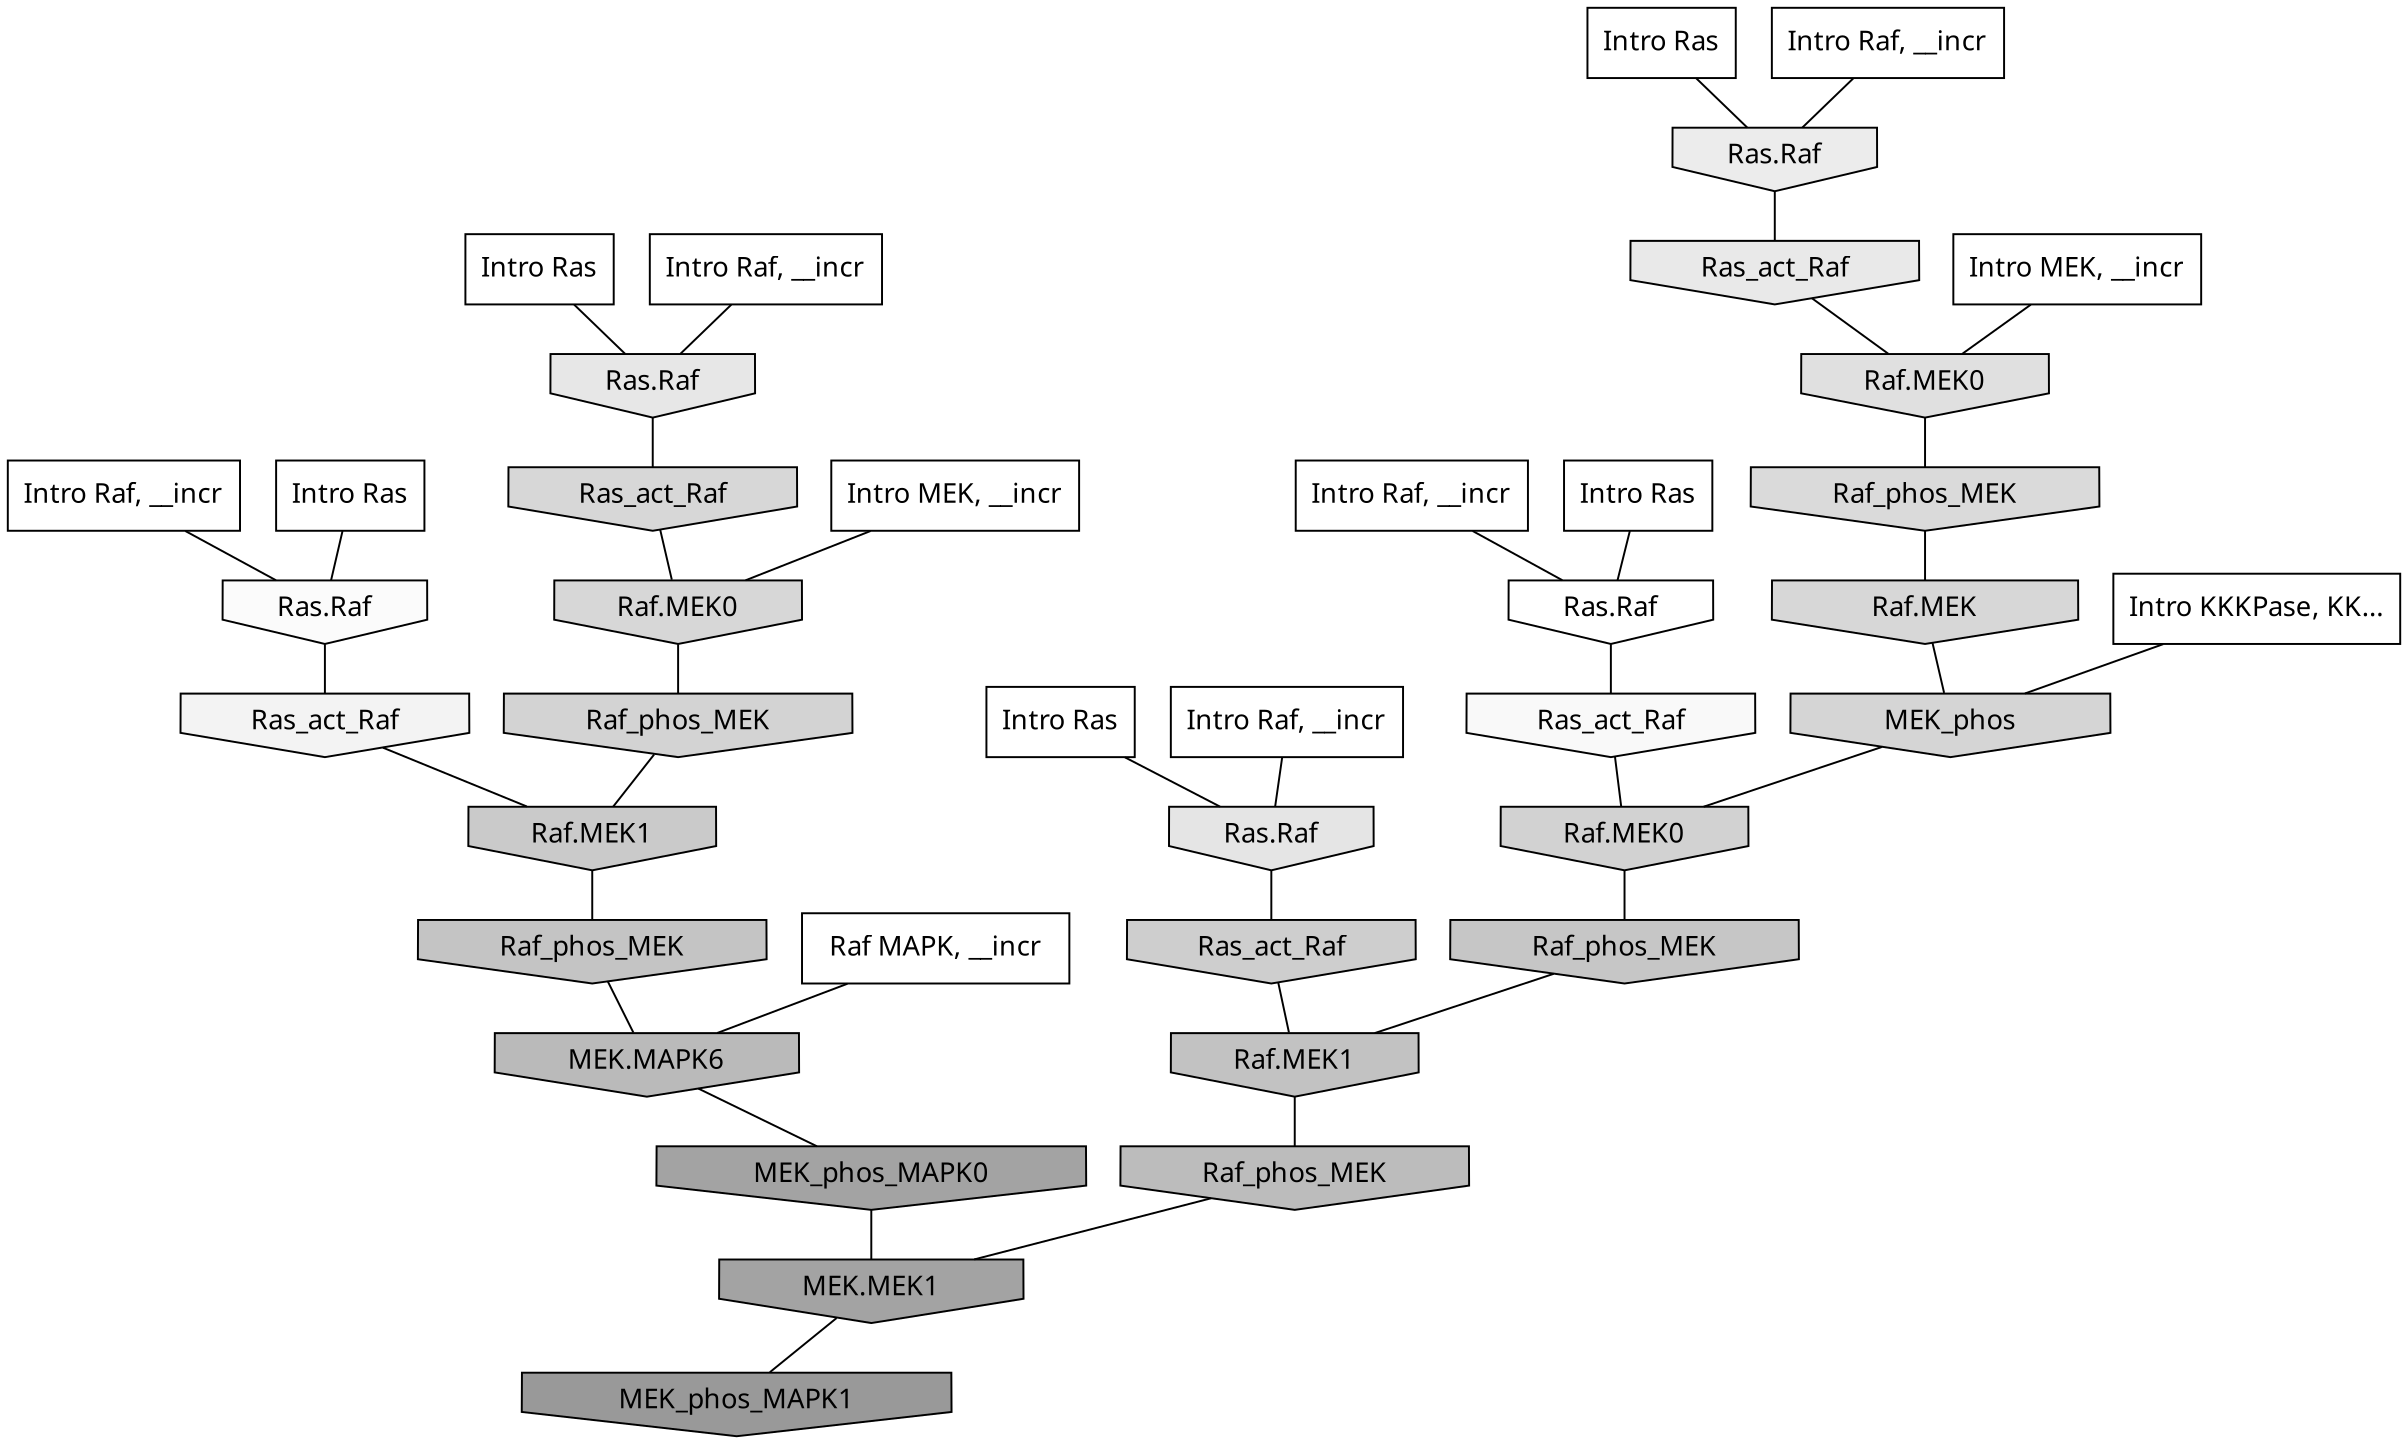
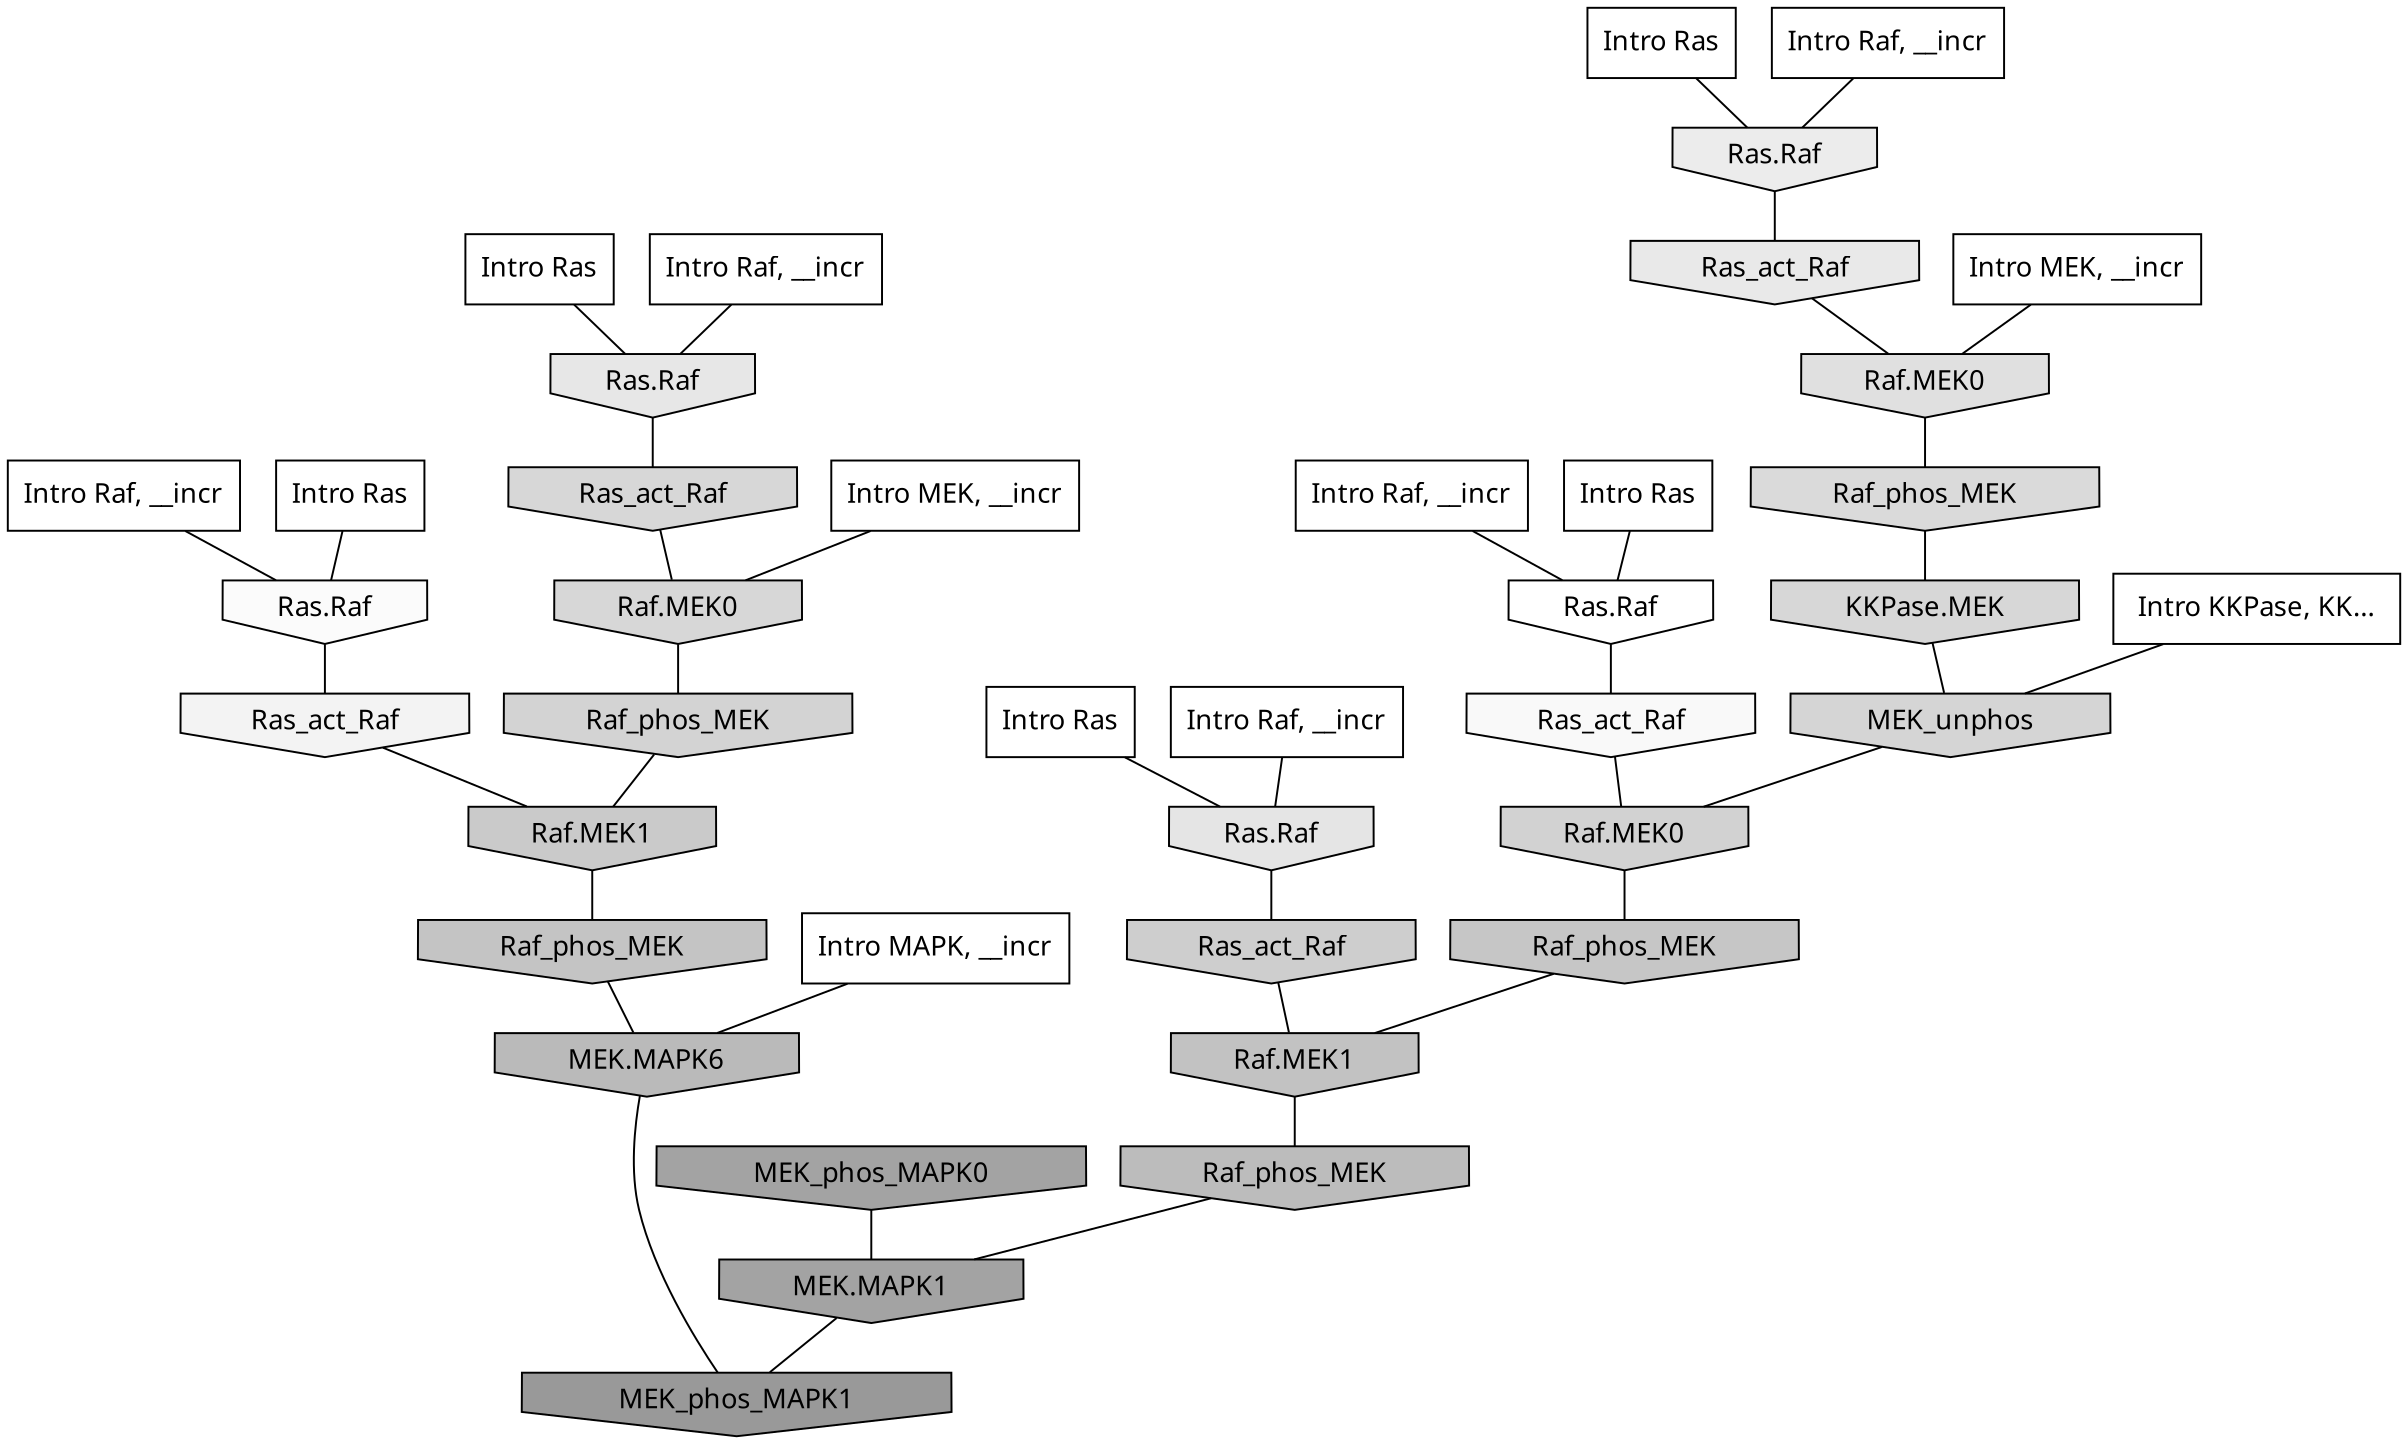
node "Raf.MEK": label "Raf.MEK" -> "KKPase.MEK"
node "Intro KKKPase, KK...": label "Intro KKKPase, KK..." -> "Intro KKPase, KK..."
node "MEK_phos": label "MEK_phos" -> "MEK_unphos"
node "Raf MAPK, __incr": label "Raf MAPK, __incr" -> "Intro MAPK, __incr"
edge "MEK.MAPK6" -- "MEK_phos_MAPK0": now "MEK.MAPK6" -- "MEK_phos_MAPK1"
node "MEK.MEK1": label "MEK.MEK1" -> "MEK.MAPK1"
